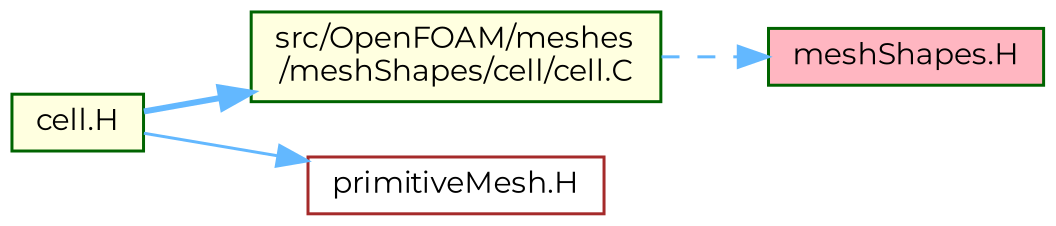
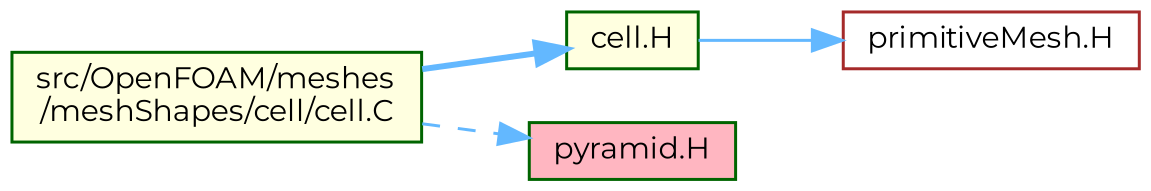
node "meshShapes.H": label "meshShapes.H" -> "pyramid.H"
edge "cell.H" -> "src/OpenFOAM/meshes /meshShapes/cell/cell.C": reversed
